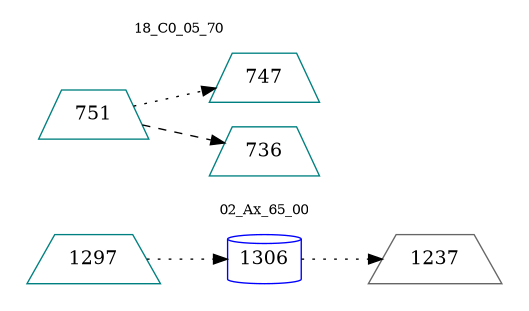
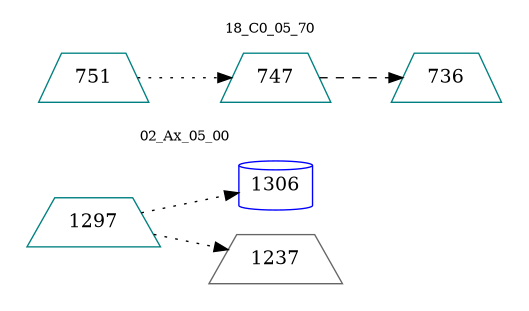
edge "751" -> "736": now "747" -> "736"
cluster "02_Ax_65_00": label "02_Ax_65_00" -> "02_Ax_05_00"
edge "1306" -> "1237": now "1297" -> "1237"
